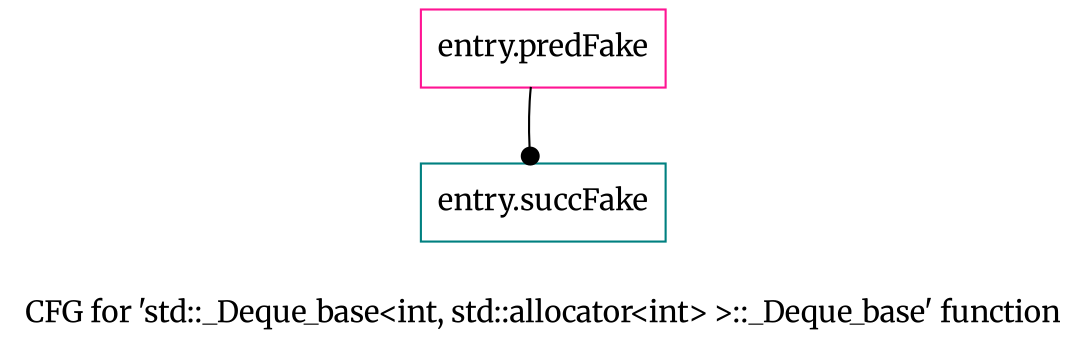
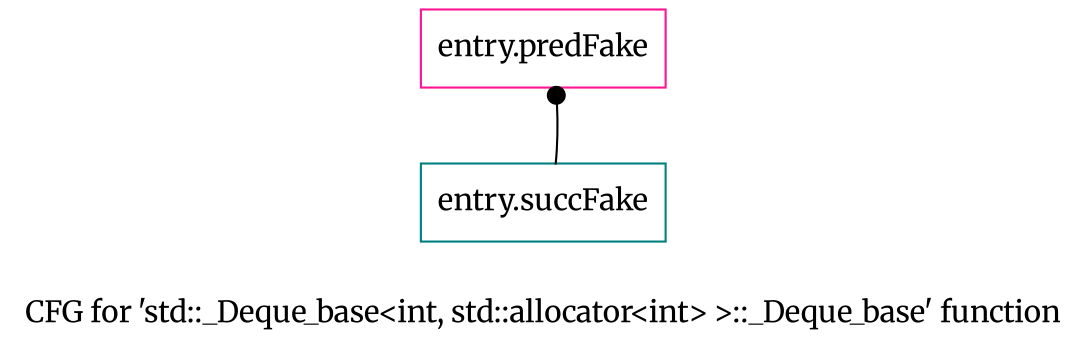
edge "entry.predFake" -> "entry.succFake": reversed
